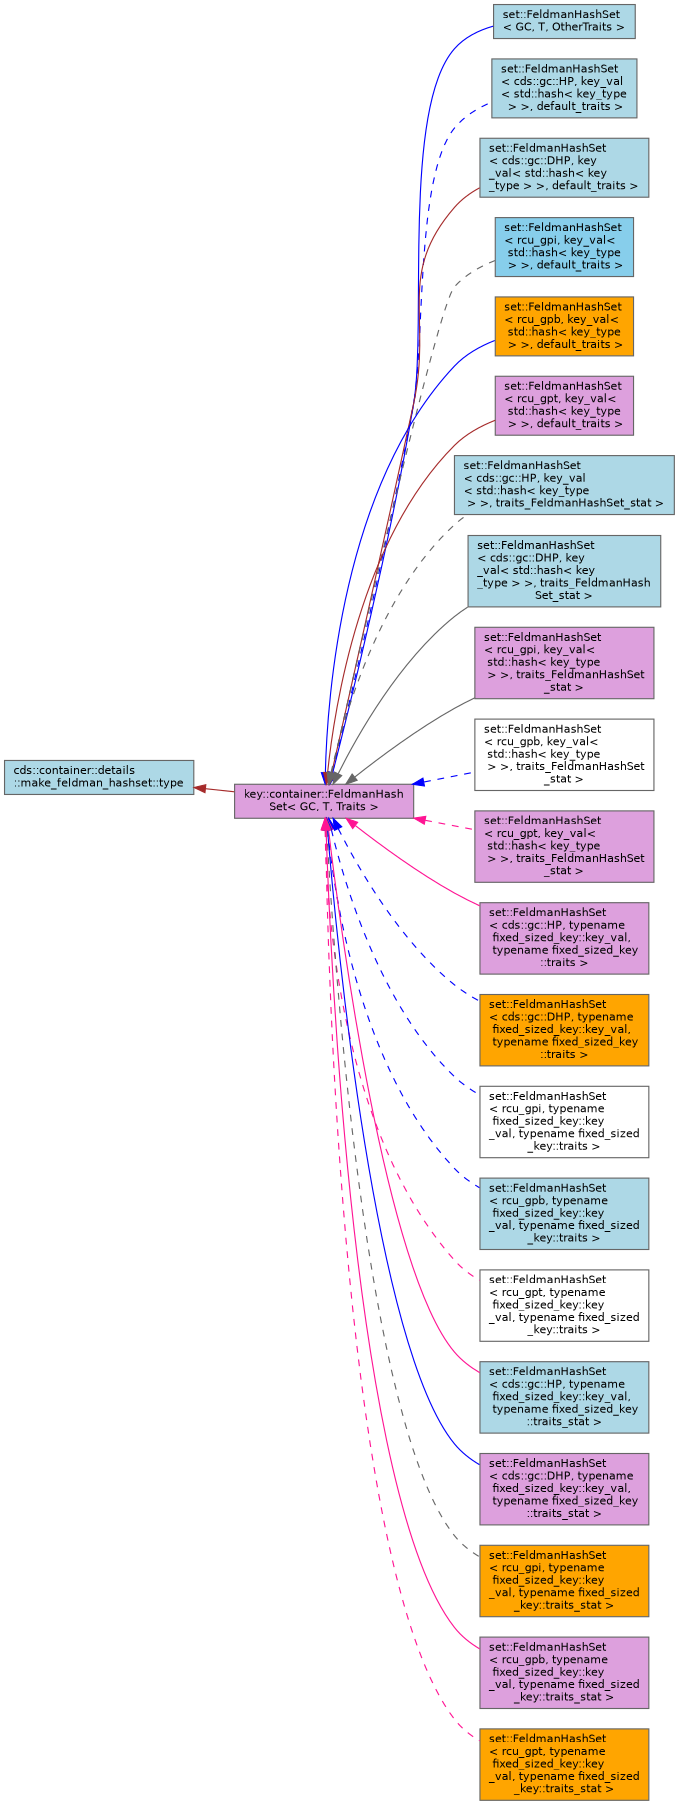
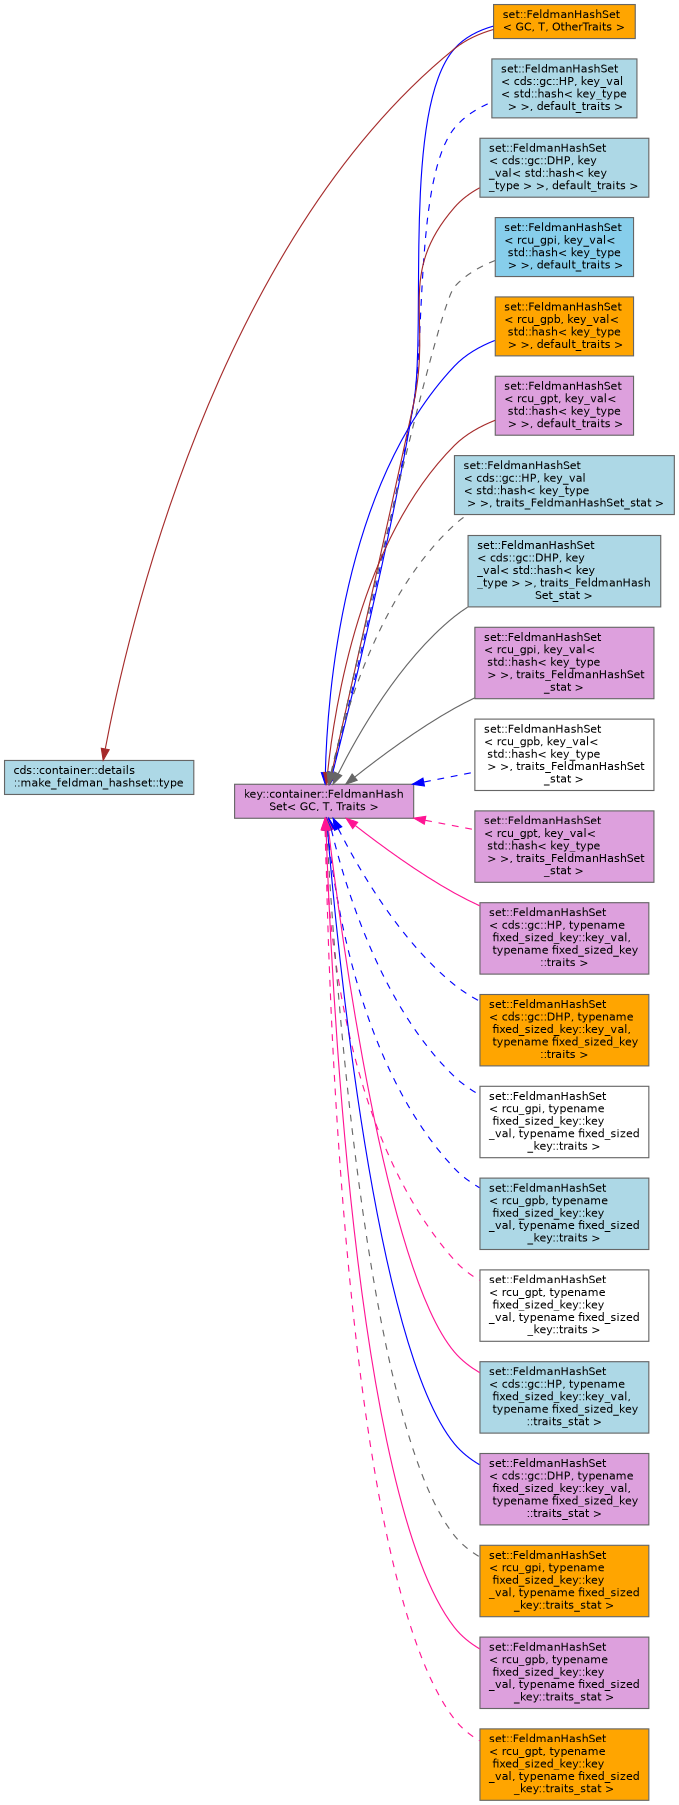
node "set::FeldmanHashSet < GC, T, OtherTraits >": fillcolor lightblue -> orange
edge "key::container::FeldmanHash Set< GC, T, Traits >" -> "cds::container::details ::make_feldman_hashset::type": now "set::FeldmanHashSet < GC, T, OtherTraits >" -> "cds::container::details ::make_feldman_hashset::type"
